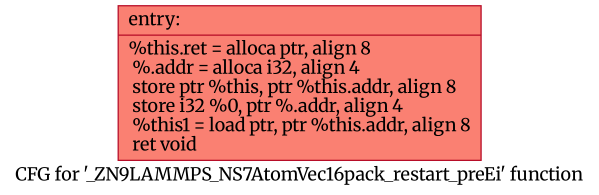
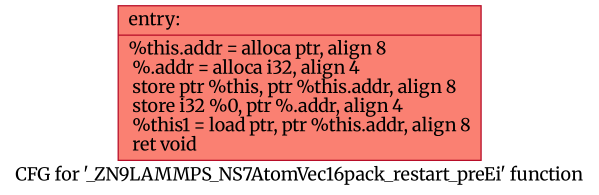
node "entry:": text "%this.ret = alloca ptr, align 8" -> "%this.addr = alloca ptr, align 8"
